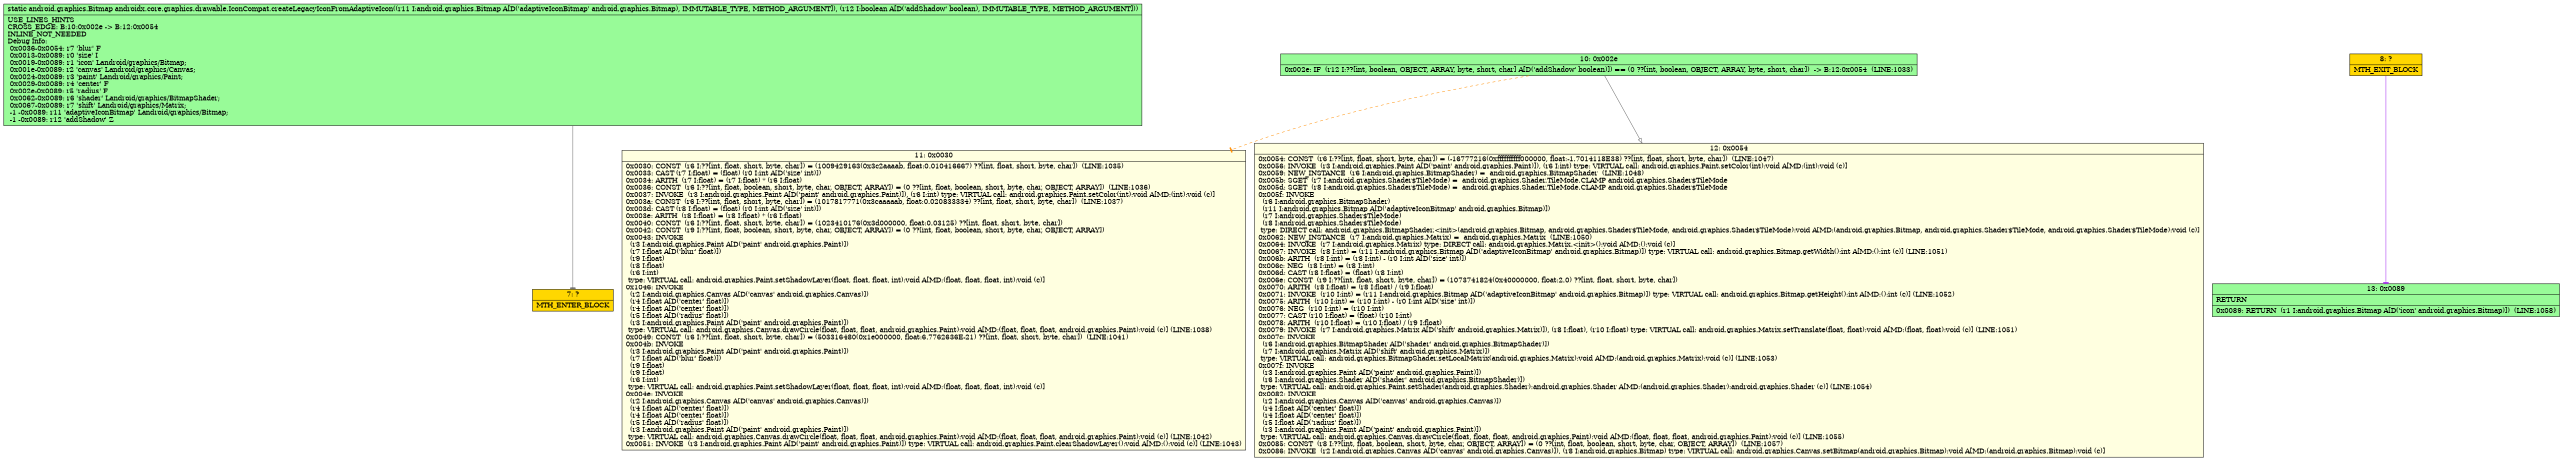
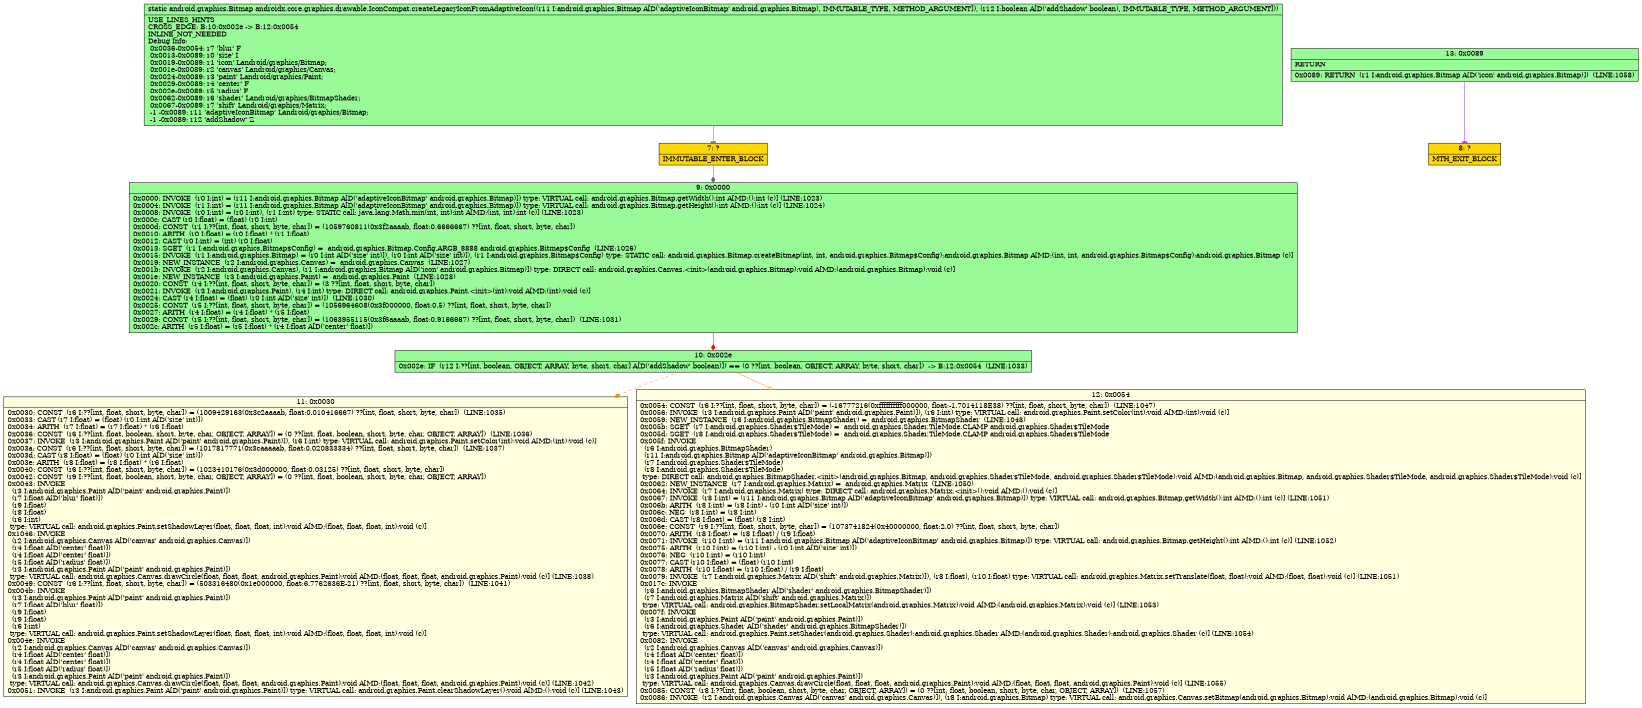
edge "10: 0x002e" -> "11: 0x0030": arrowhead tee -> diamond
edge "10: 0x002e" -> "12: 0x0054": color gray40 -> darkorange
edge "8: ?" -> "13: 0x0089": reversed
node "9: 0x0000": added
node "7: ?": text "MTH_ENTER_BLOCK" -> "IMMUTABLE_ENTER_BLOCK"
node "12: 0x0054": text "0x007c: INVOKE" -> "0x017c: INVOKE"
